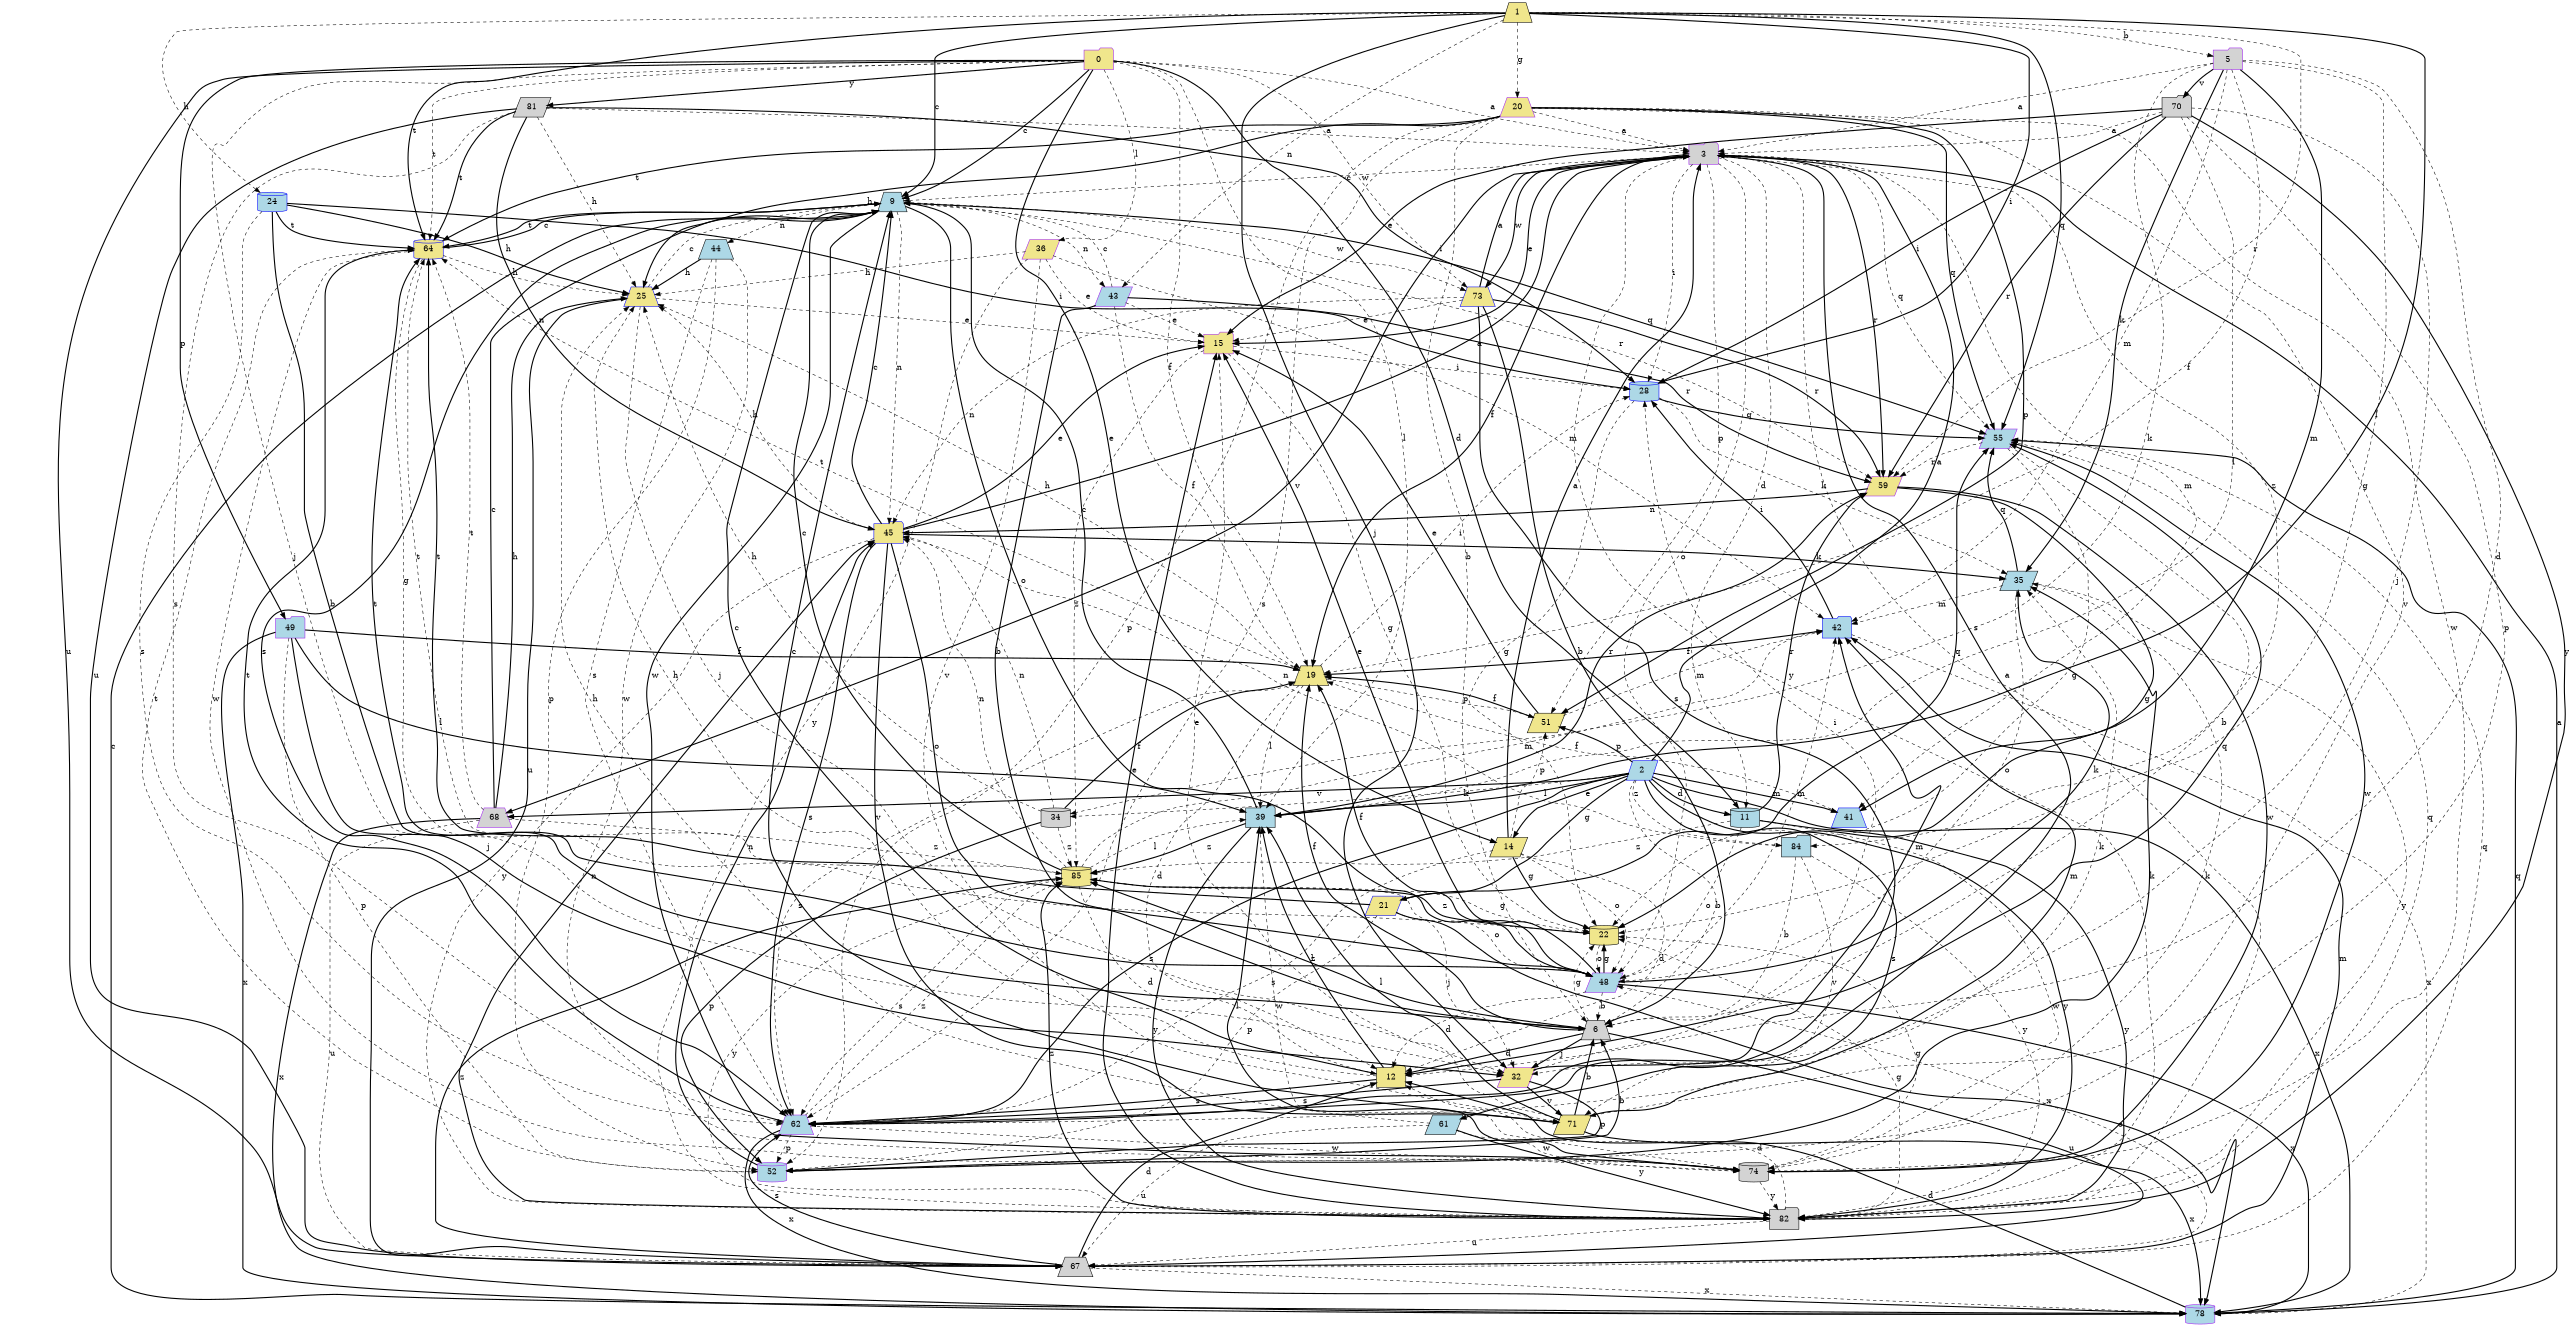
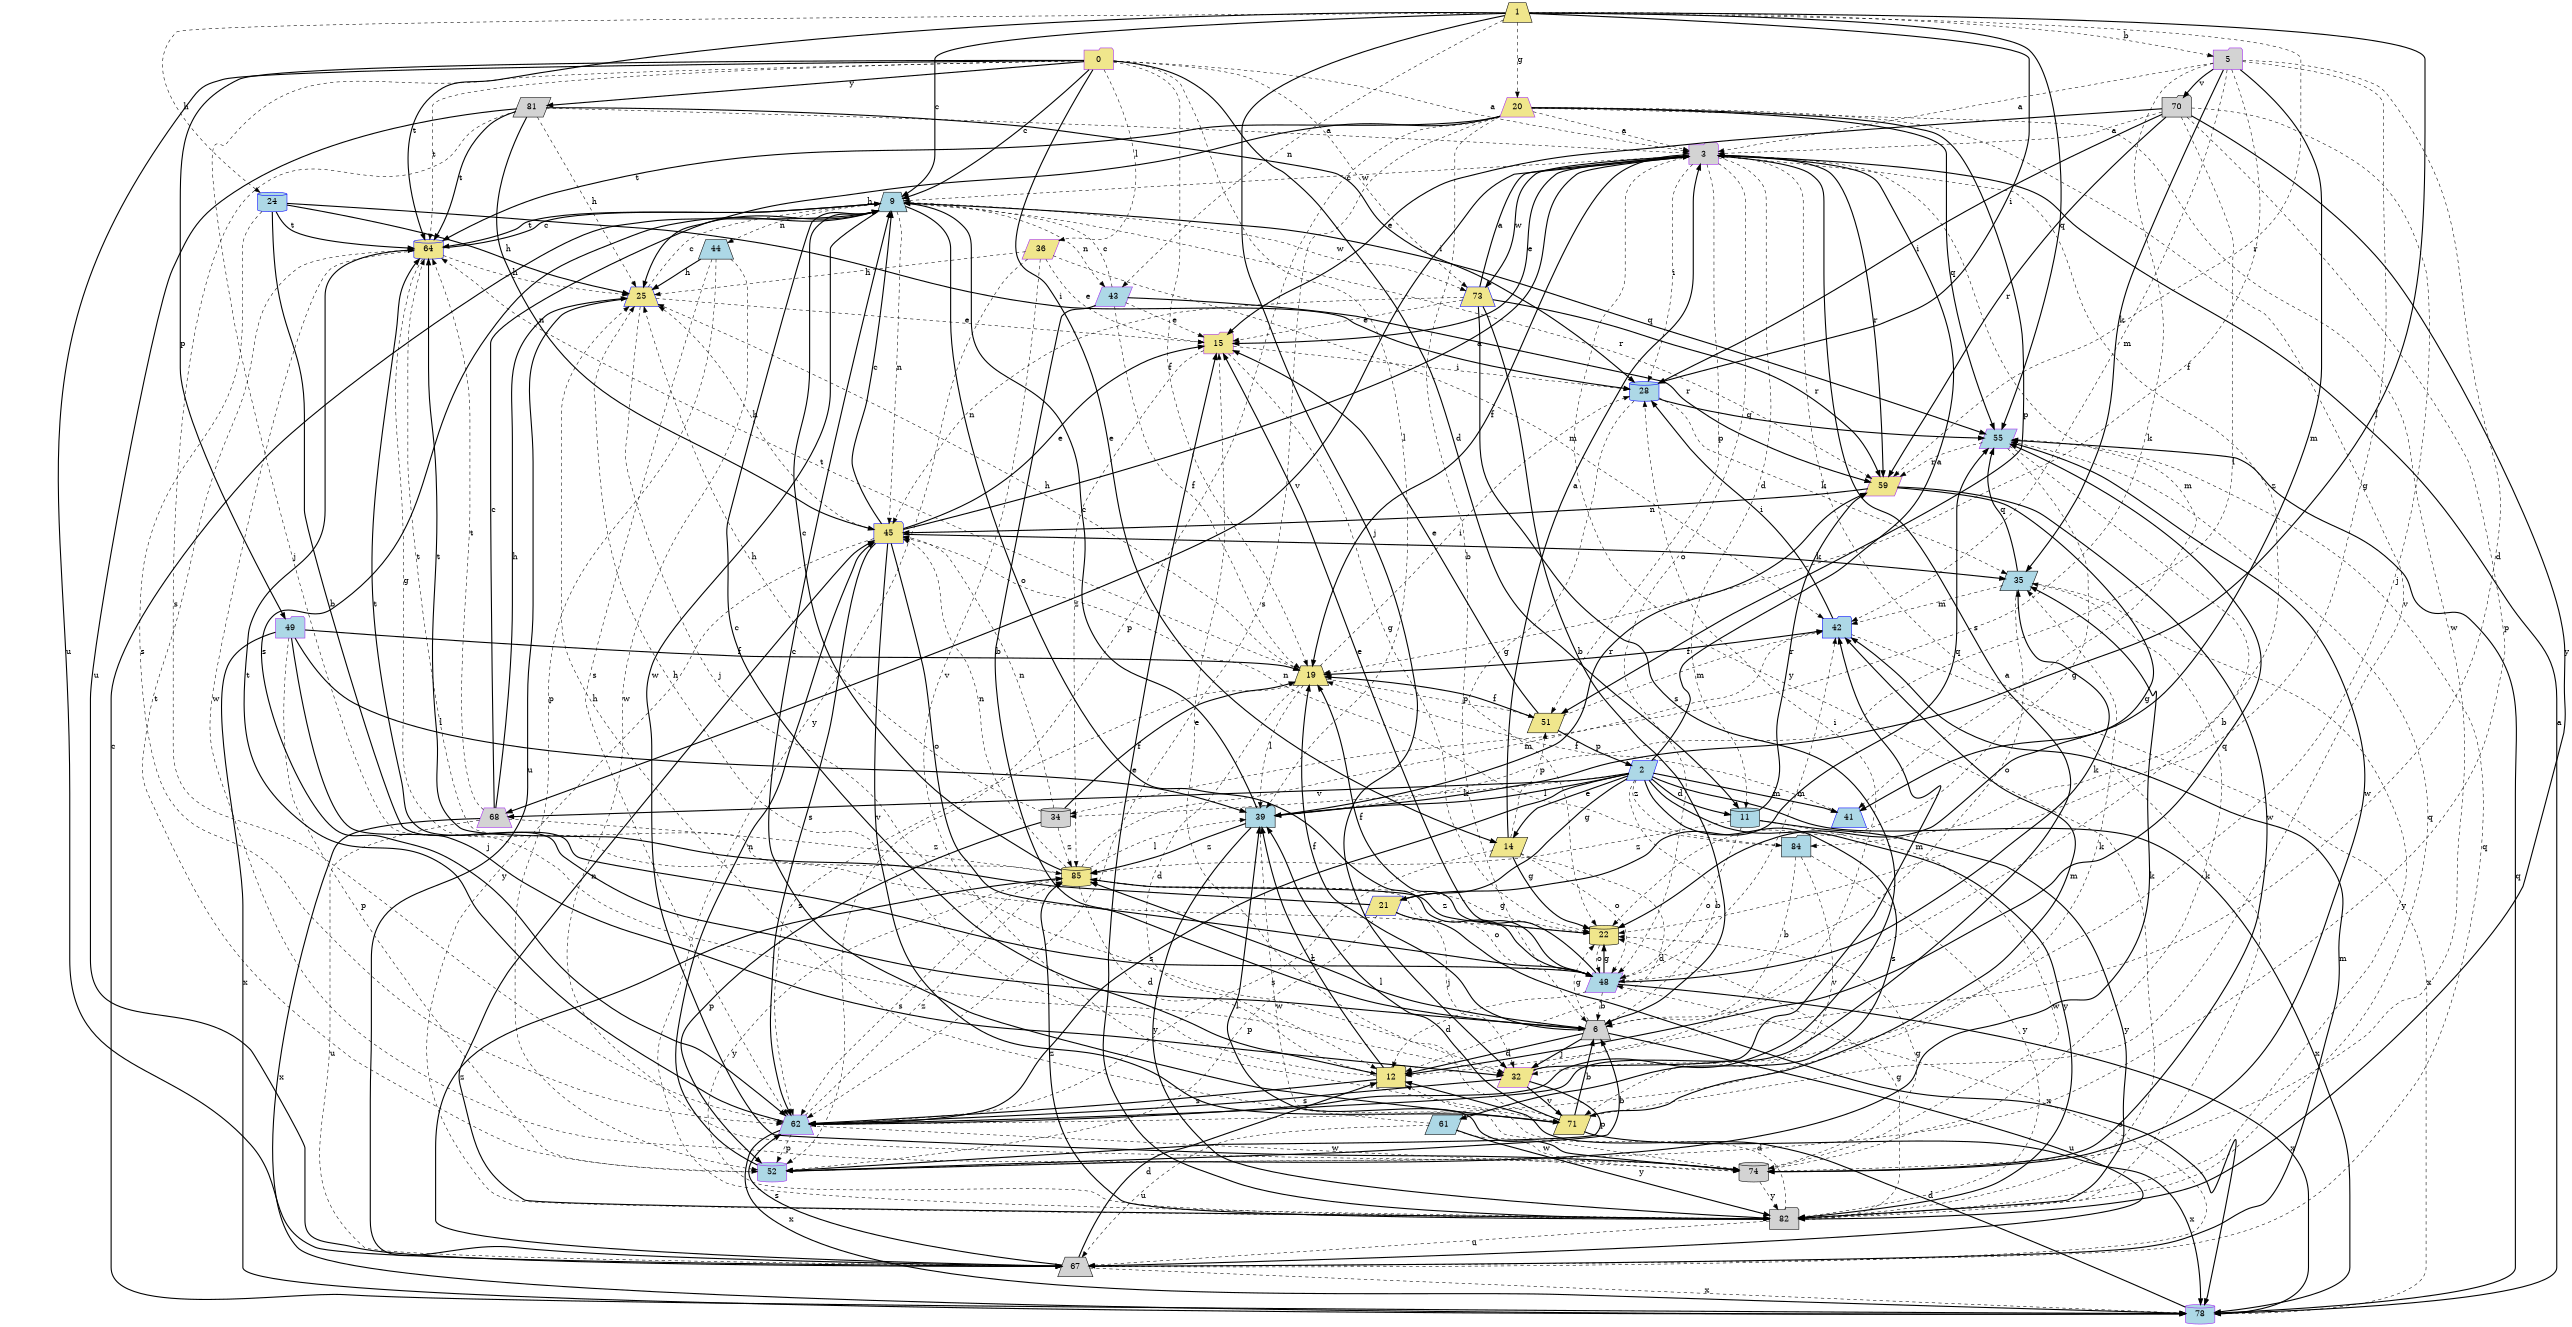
edge "3" -> "55": removed, label "q"
edge "2" -> "51": reversed
